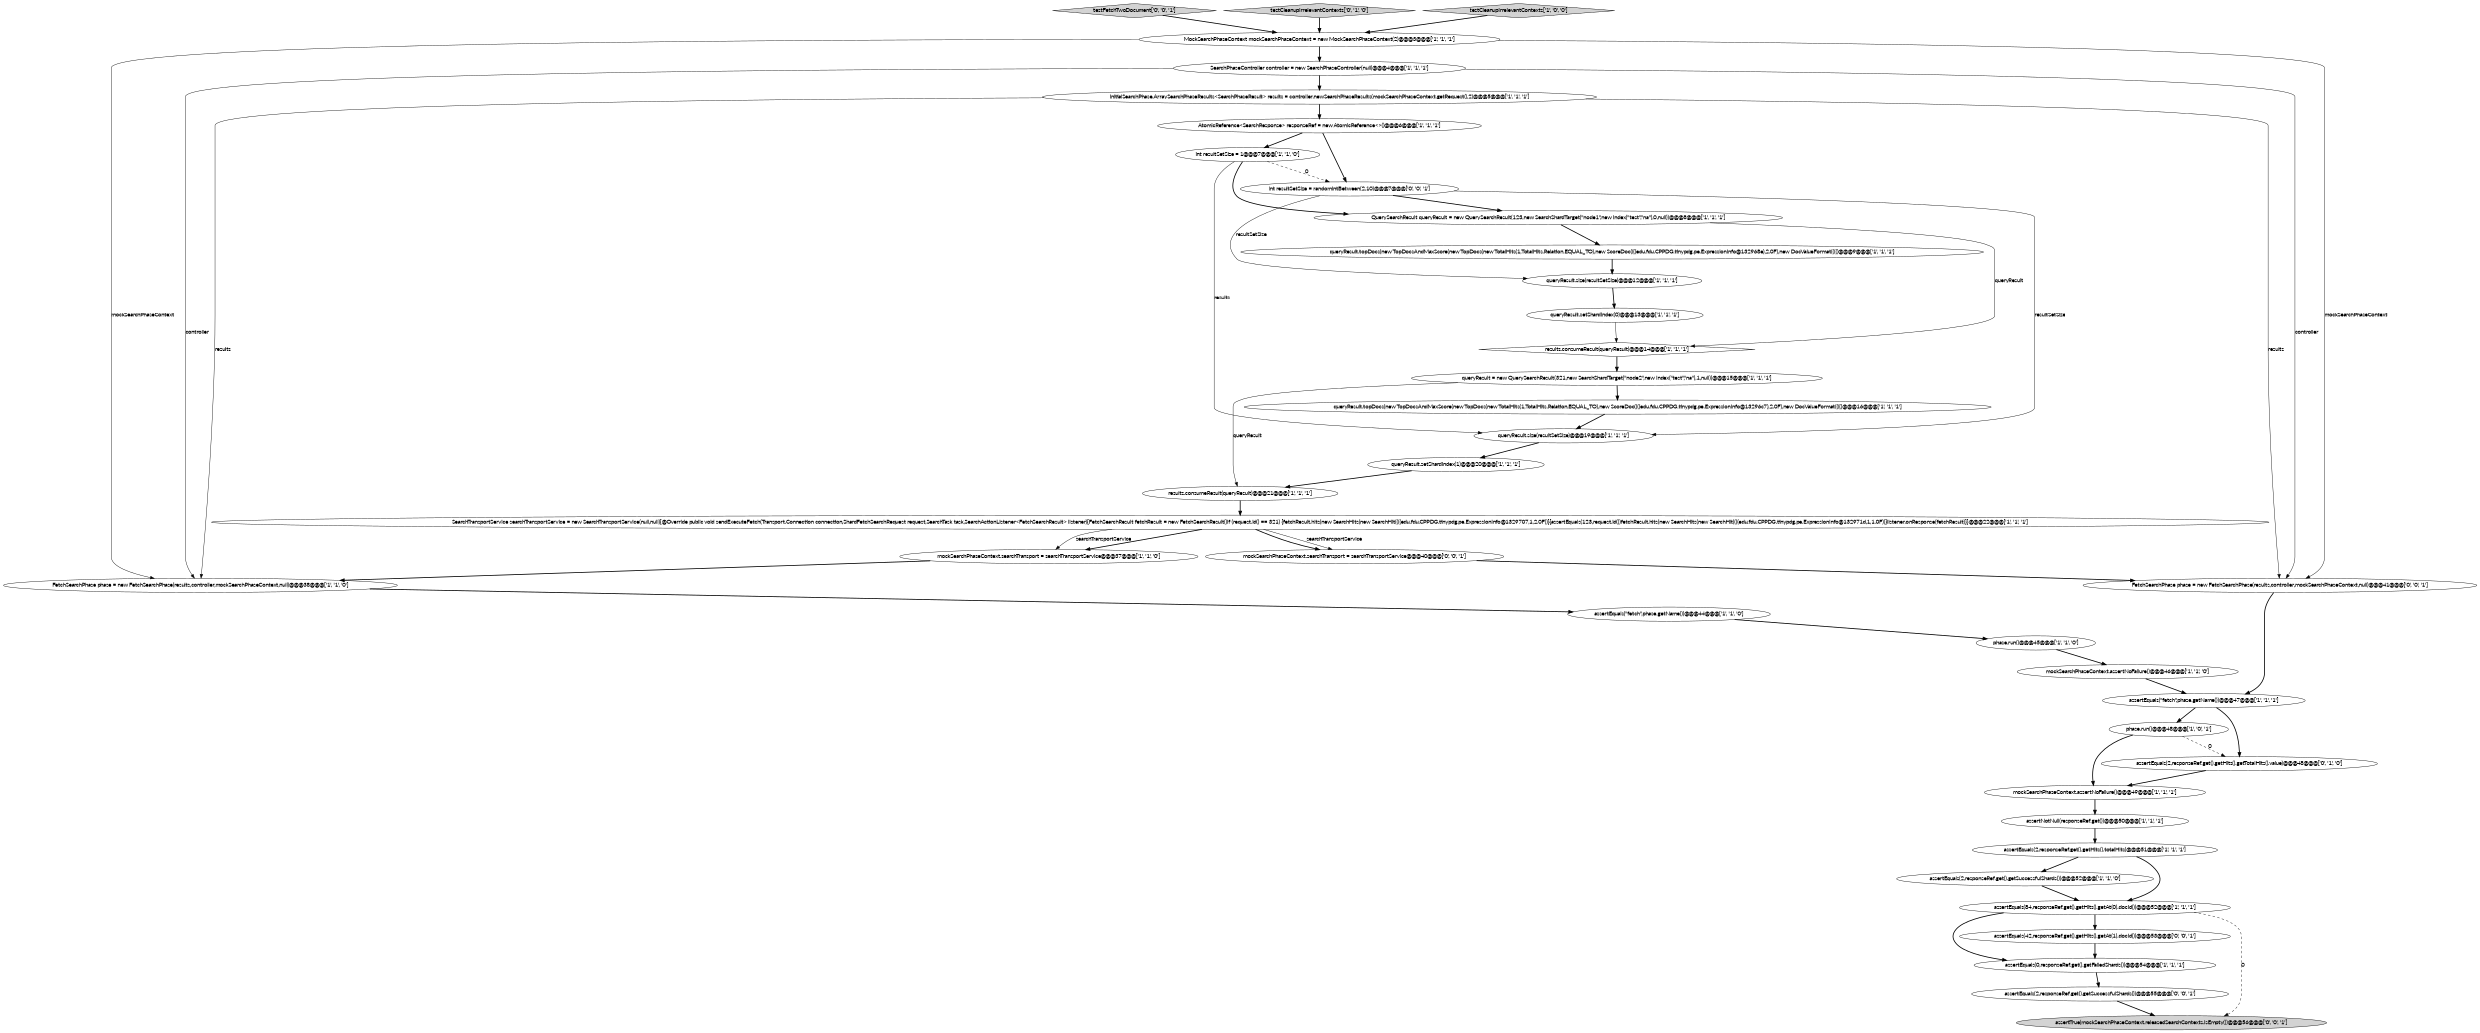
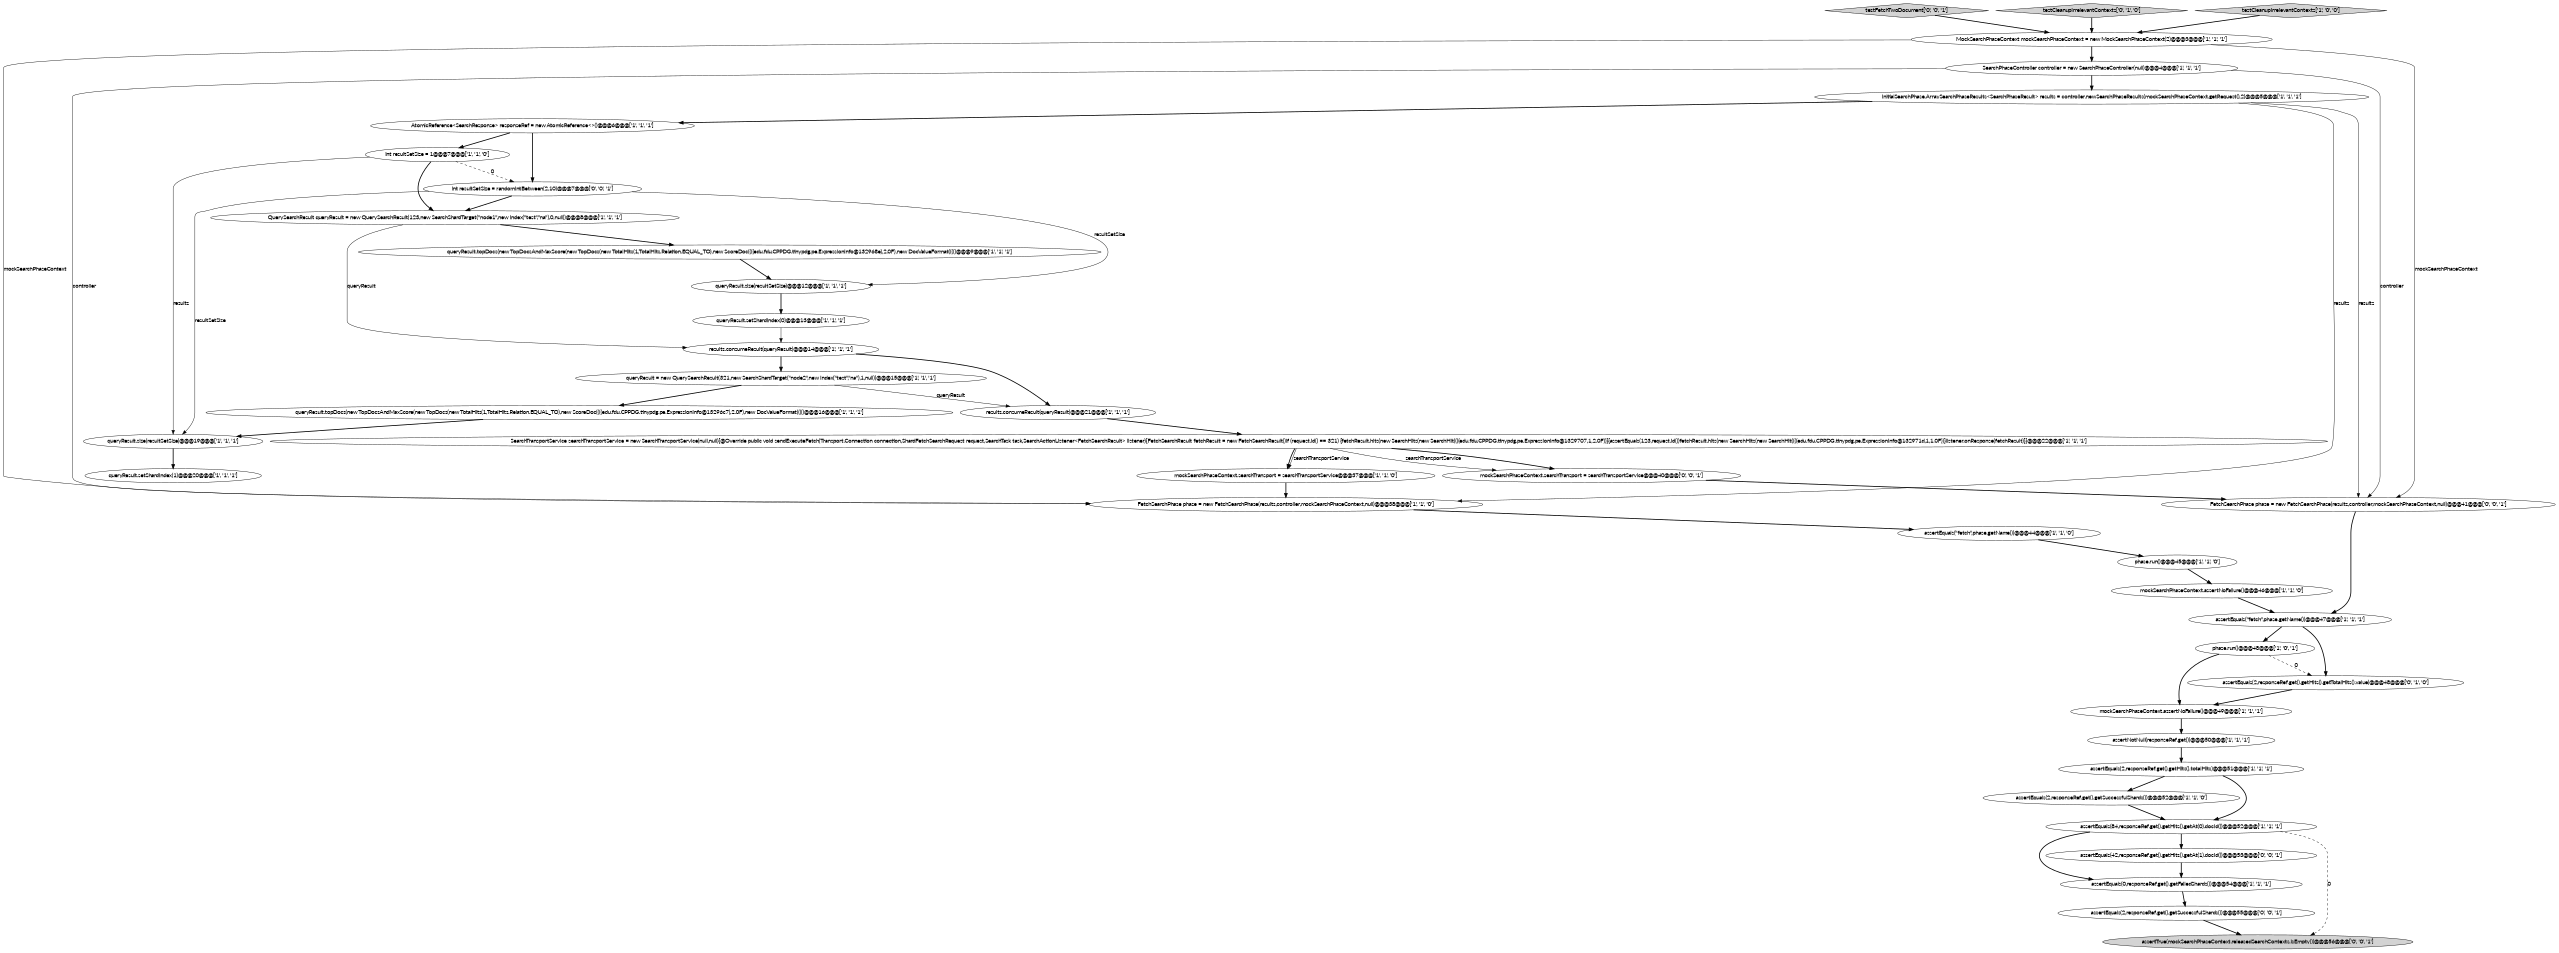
node "results.consumeResult(queryResult)@@@14@@@['1', '1', '1']": shape diamond -> ellipse
edge "queryResult.setShardIndex(1)@@@20@@@['1', '1', '1']" -> "results.consumeResult(queryResult)@@@21@@@['1', '1', '1']": now "results.consumeResult(queryResult)@@@14@@@['1', '1', '1']" -> "results.consumeResult(queryResult)@@@21@@@['1', '1', '1']"
